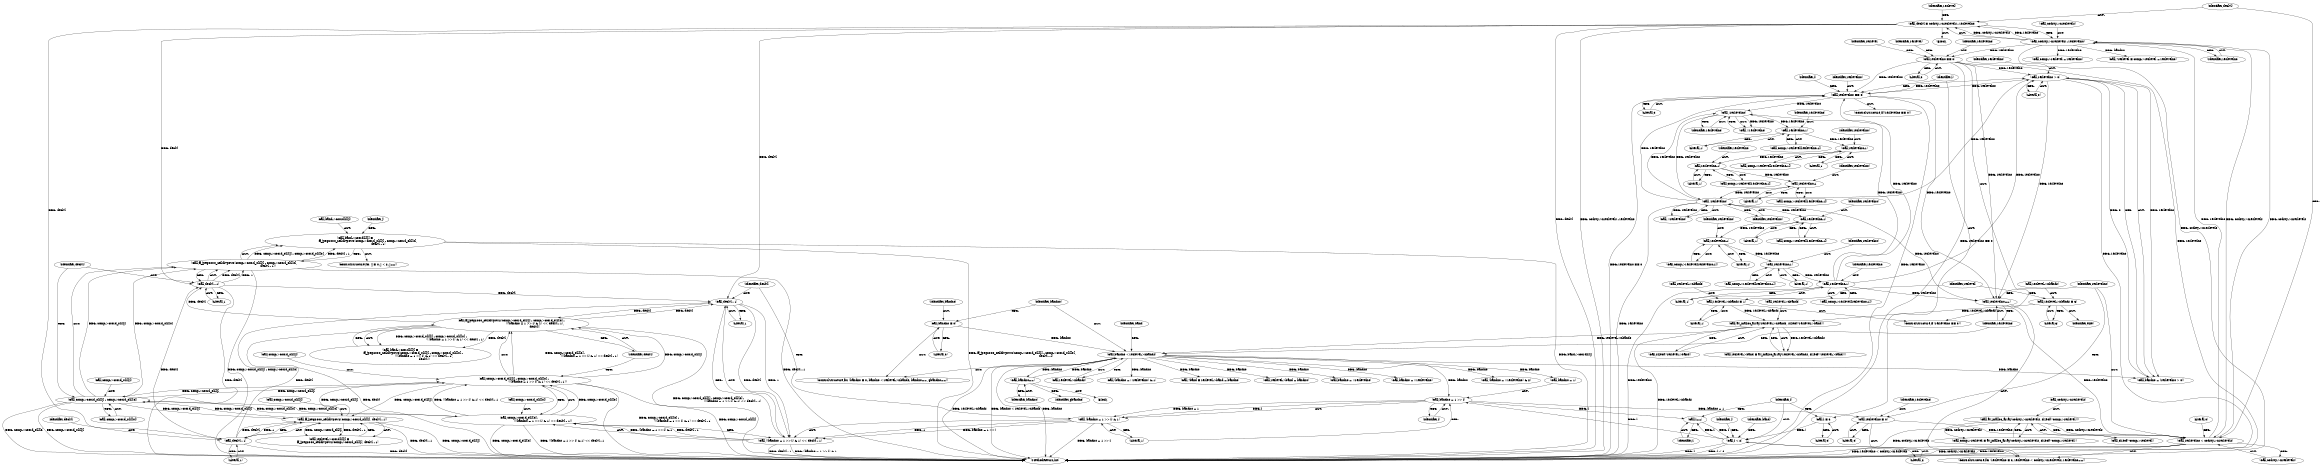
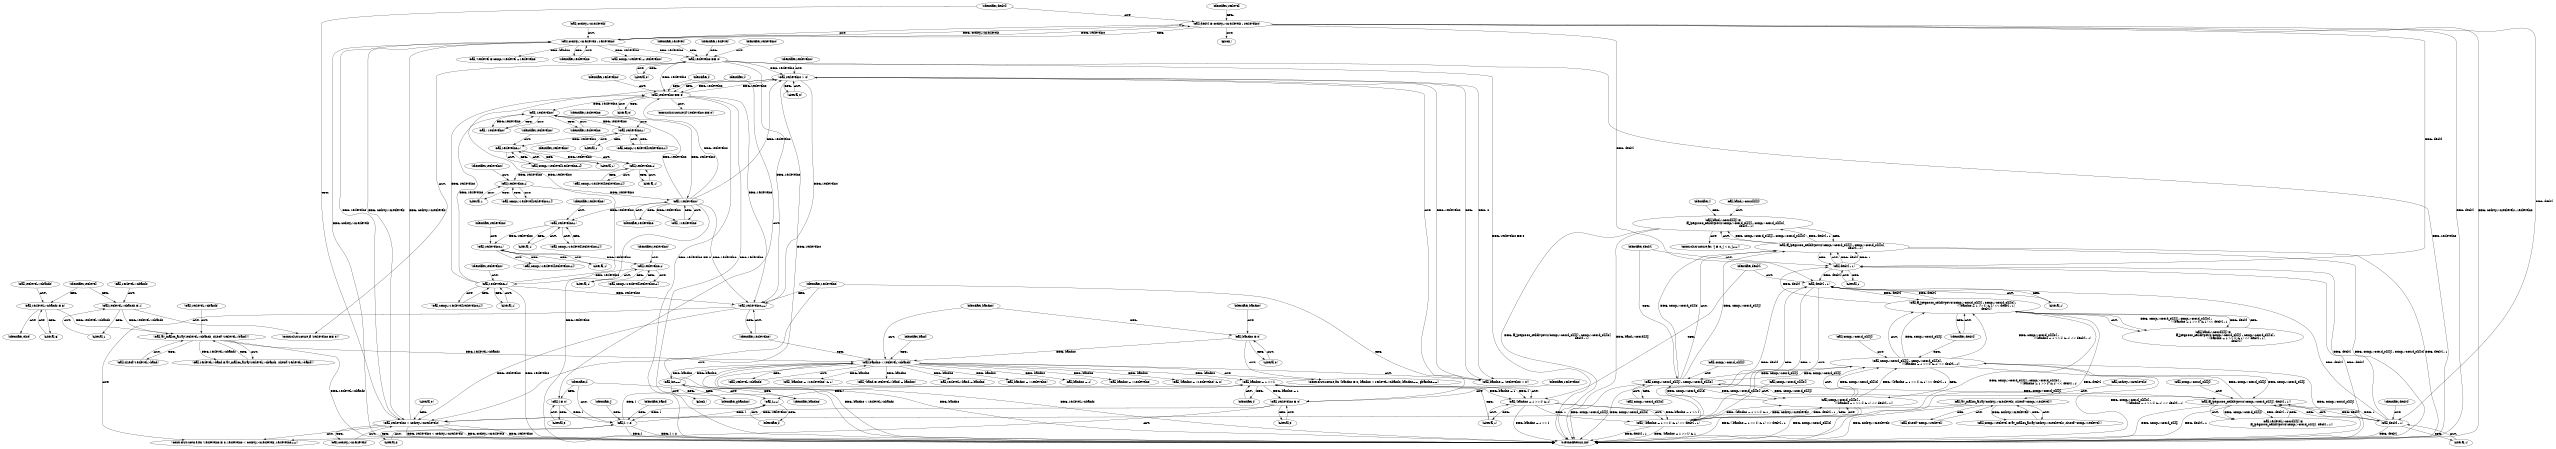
edge "(Call,bandno < reslevel->nbands)" -> "(Call,bandno + (reslevelno > 0))": label "DDG: bandno" -> "AST: "
node "(Call,bandno++)": label "(Call,bandno++)" -> "(Call,int++)"
edge "(Call,bandno + 1)" -> "(Call,bandno + 1 >> i)": removed, label "AST:"
